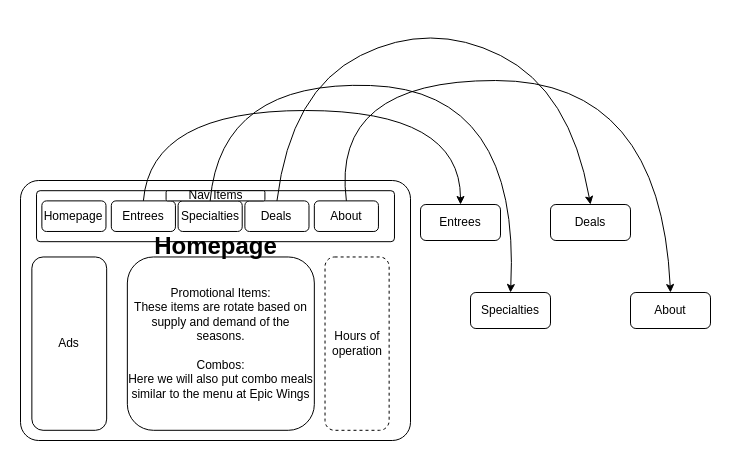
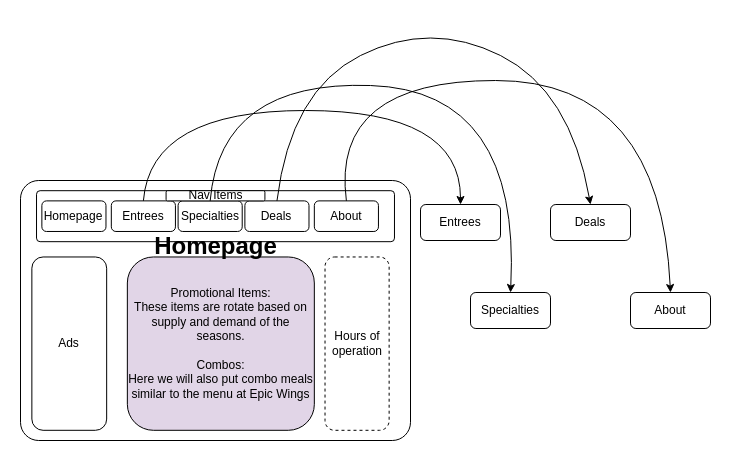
node "Promotional Items: These items are rotate based on supply and demand of the seasons. Combos: Here we will also put combo meals similar to the menu at Epic Wings": fillcolor #ffffff -> #e1d5e7
